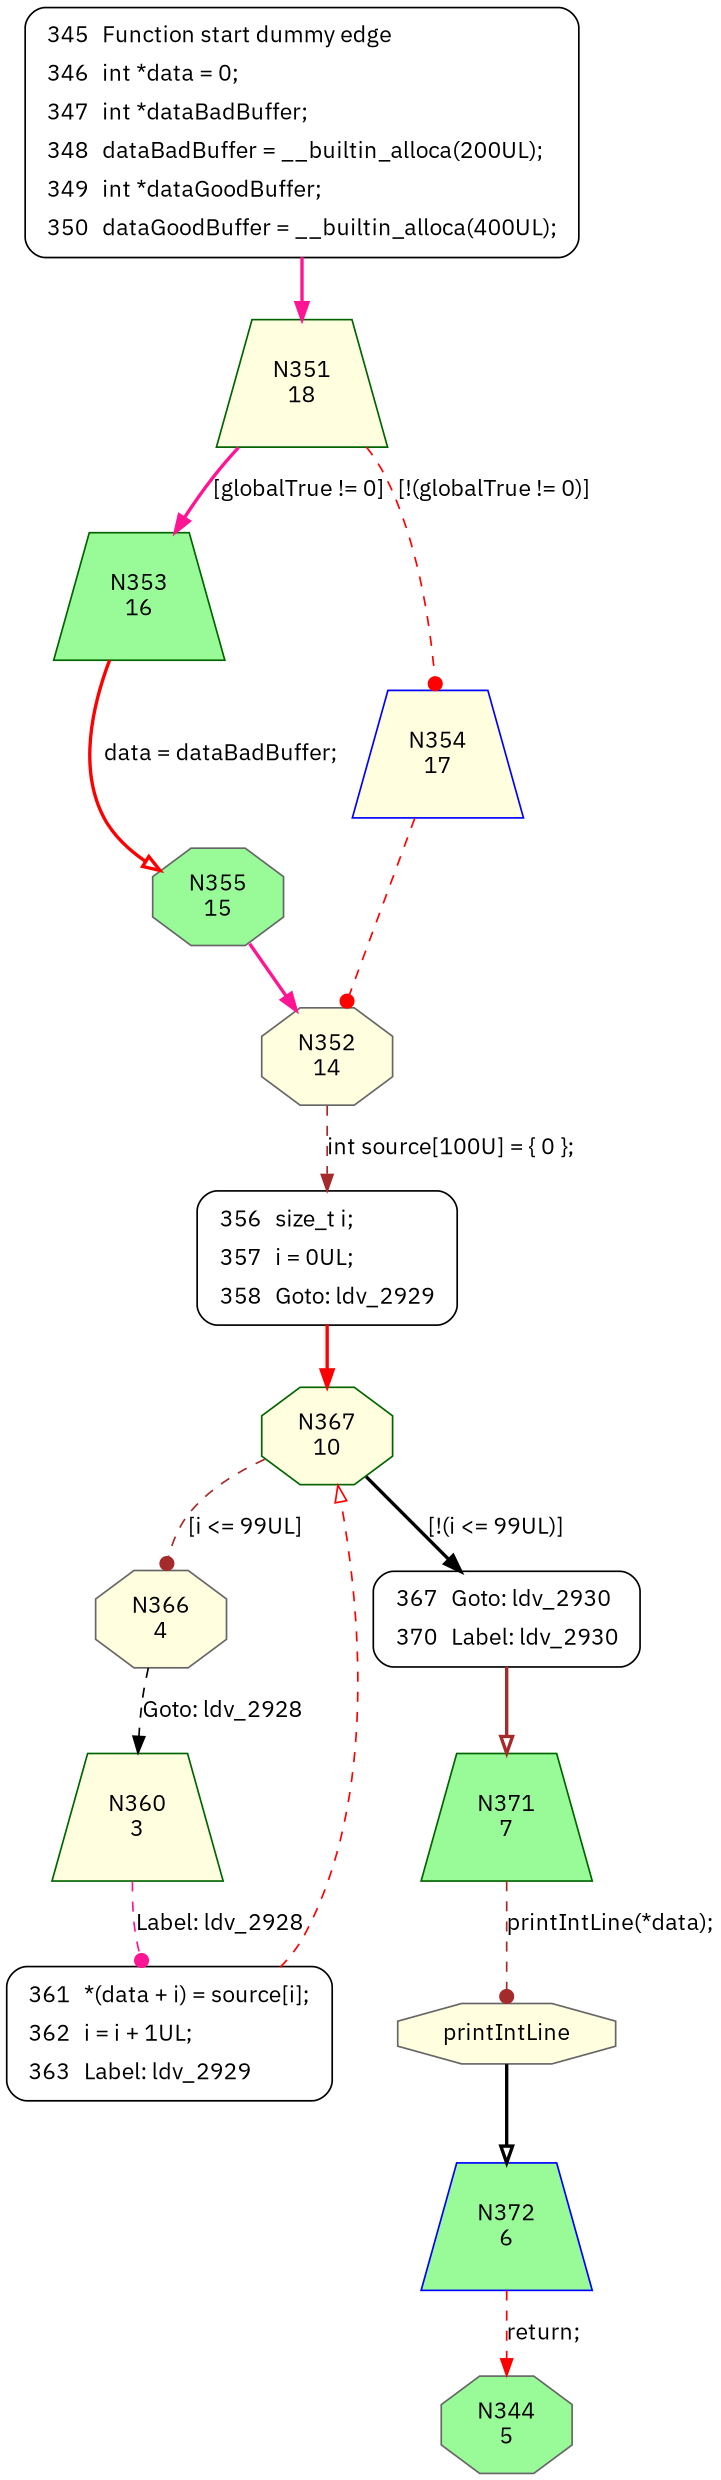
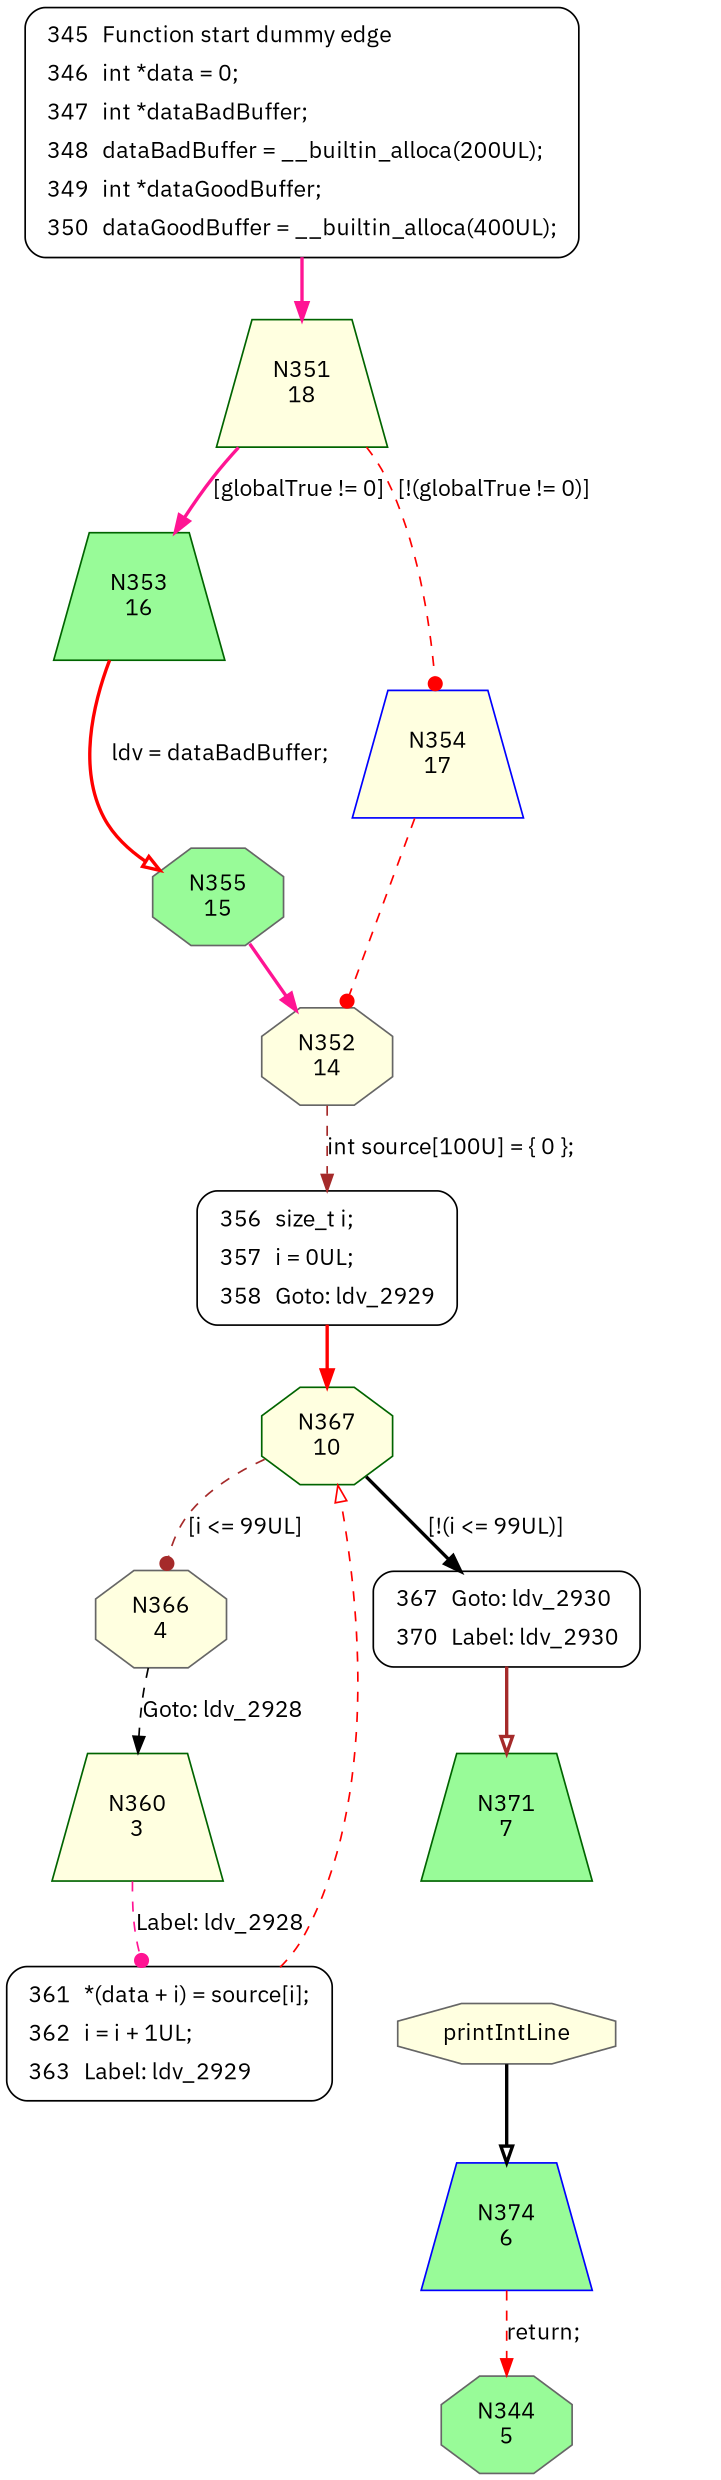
edge "N353 16" -> "N355 15": label "data = dataBadBuffer;" -> "ldv = dataBadBuffer;"
edge "N371 7" -> "printIntLine": removed, label "printIntLine(*data);"
node "N372 6": label "N372 6" -> "N374 6"
